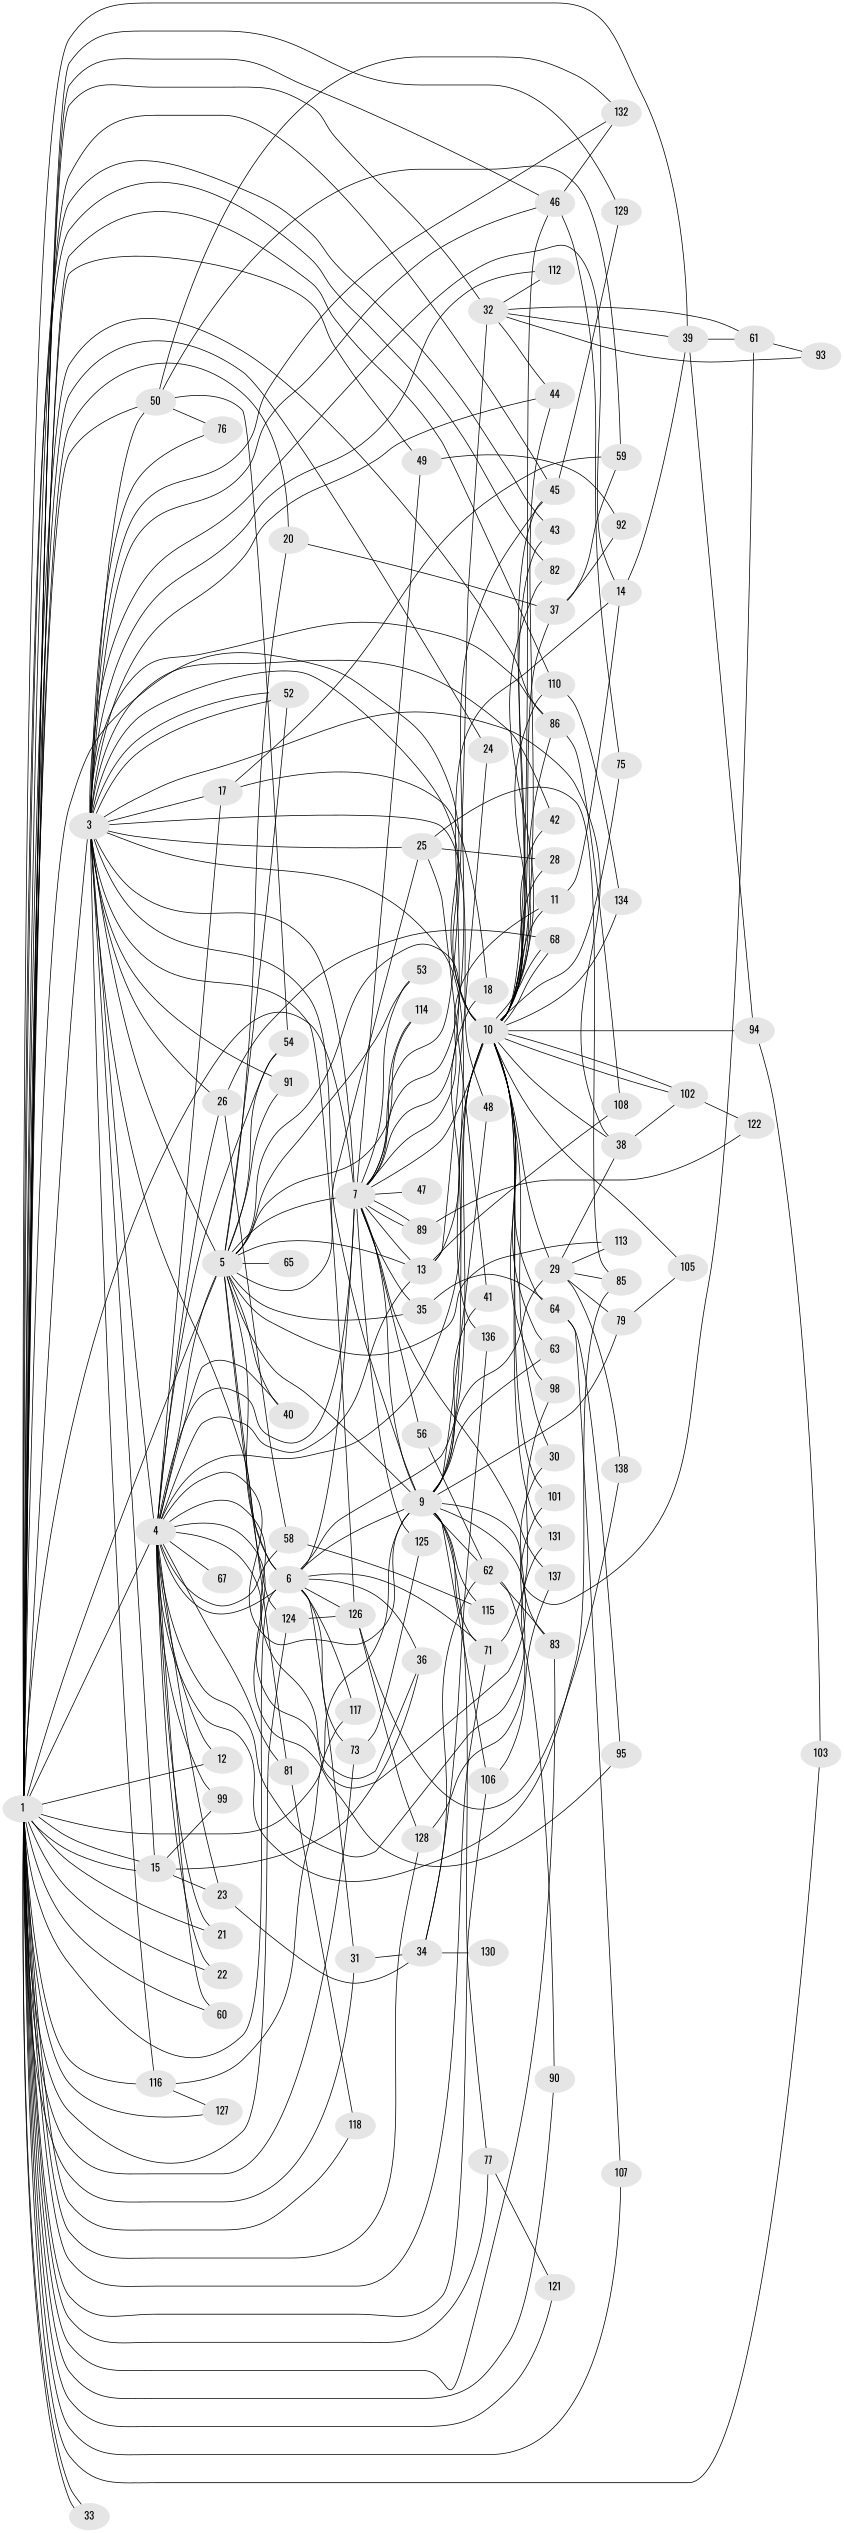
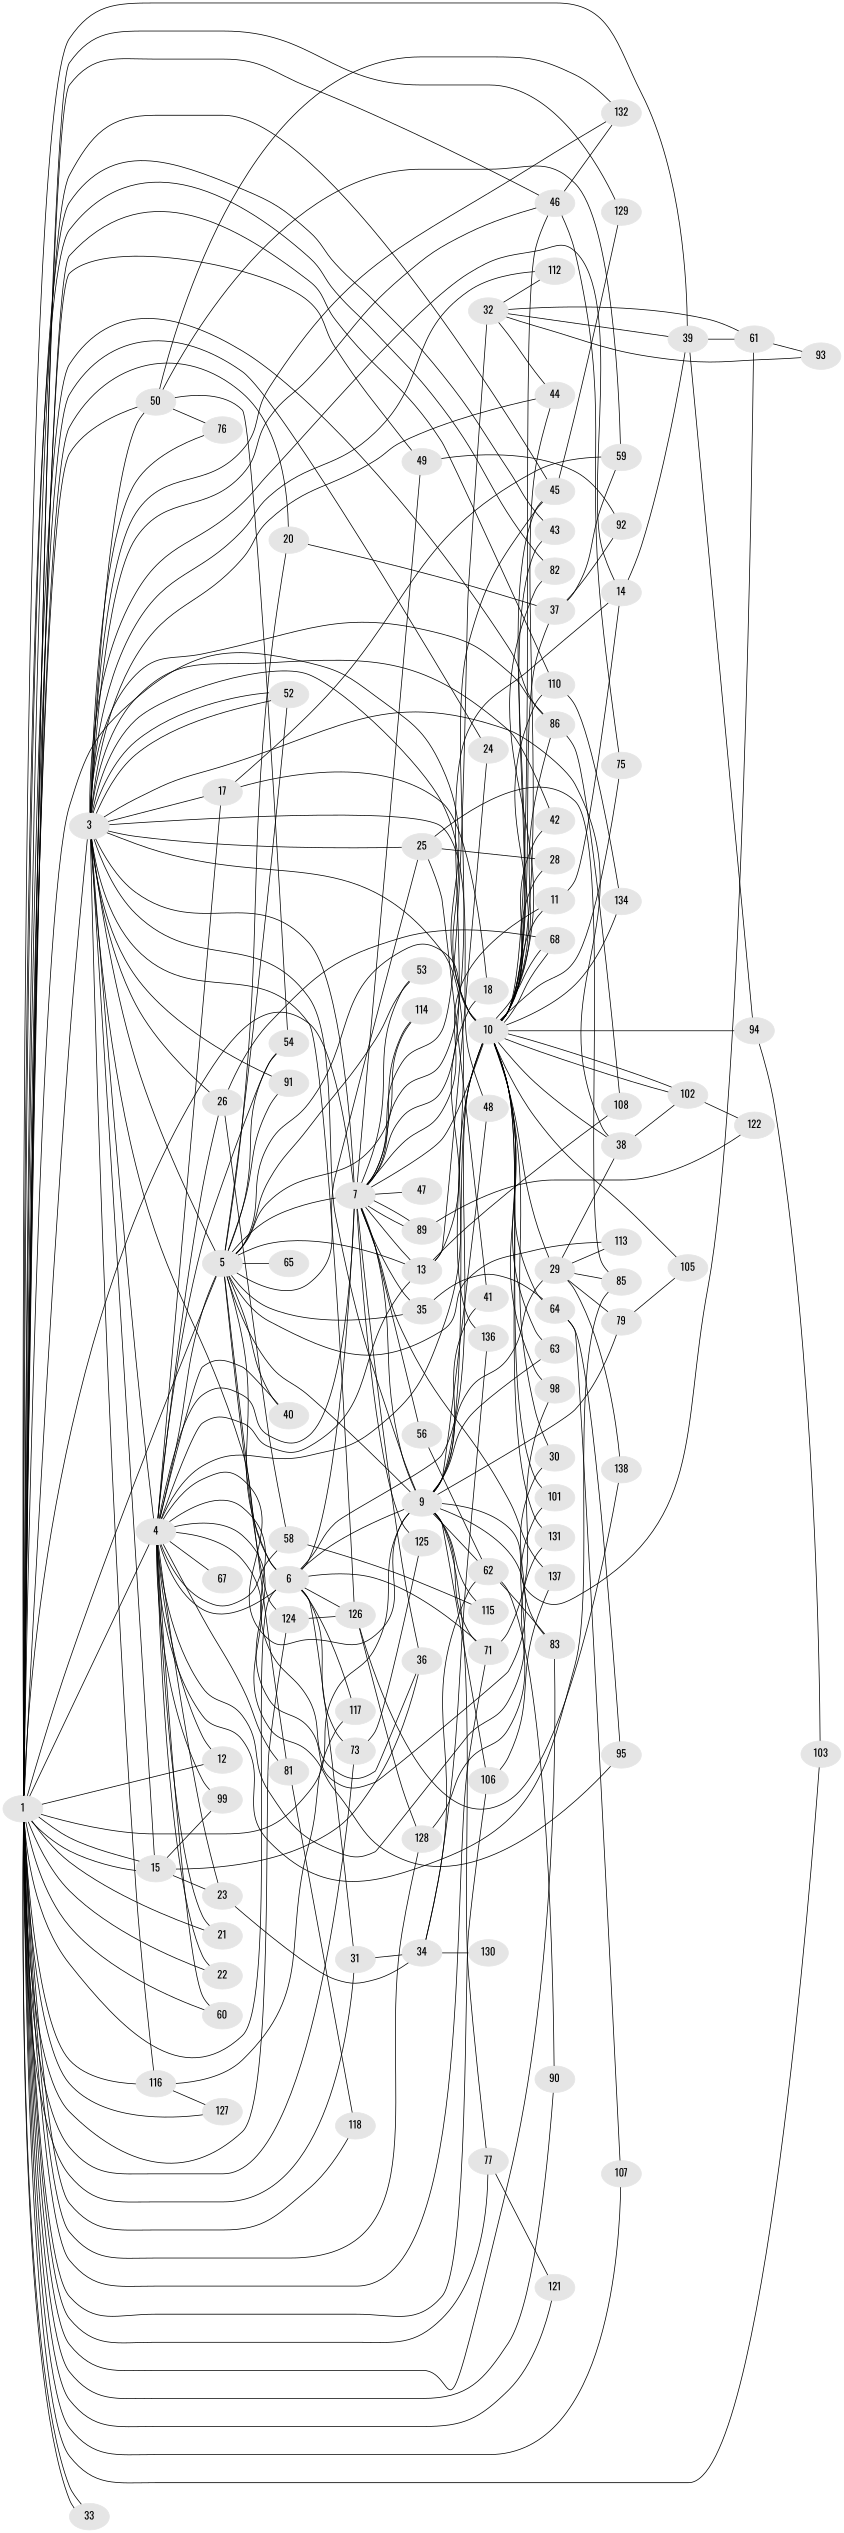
edge "32" -- "1": removed
edge "6" -- "36": now "7" -- "36"
